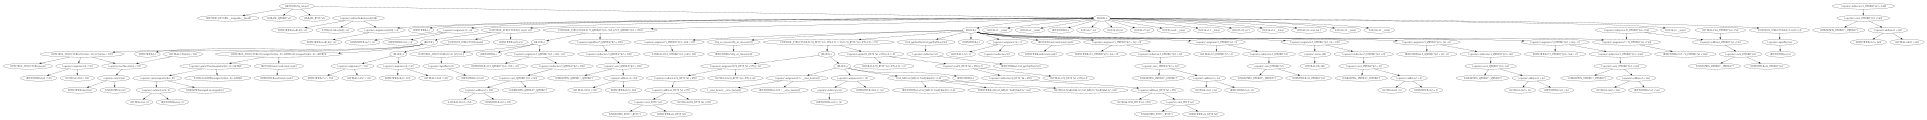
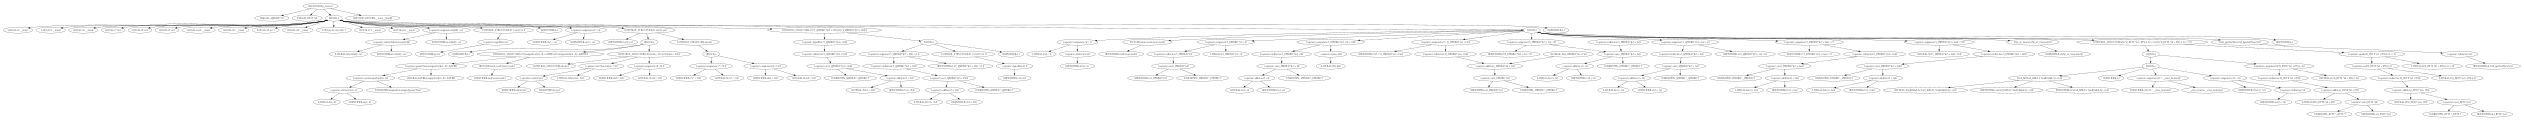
node "(METHOD_RETURN,__unsigned64 __fastcall)": label "(METHOD_RETURN,__unsigned64 __fastcall)" -> "(METHOD_RETURN,__int64 __fastcall)"
edge "(<operator>.indirectIndexAccess,a1[148])" -> "(<operator>.assignment,a1[148] = v4)": reversed
edge "(<operator>.indirection,*((_DWORD *)a1 + 156))" -> "(<operator>.assignment,v9 = *((_DWORD *)a1 + 156))": reversed
edge "(<operator>.assignment,*(_DWORD *)(v5 + 24) = v9)" -> "(<operator>.indirection,*(_DWORD *)(v5 + 24))": now "(<operator>.assignment,*(_DWORD *)(v5 + 24) = v9)" -> "(<operator>.cast,(_DWORD *)(v5 + 24))"
edge "(<operator>.assignment,*(_DWORD *)(v5 + 340) = 512)" -> "(<operator>.indirection,*(_DWORD *)(v5 + 340))": added
edge "(LITERAL,512,(int)v6 < 512)" -> "(<operator>.lessThan,(int)v6 < 512)": reversed
node "(IDENTIFIER,a2,*a2 = 1)": added
node "(UNKNOWN,unsigned int,unsigned int)": label "(UNKNOWN,unsigned int,unsigned int)" -> "(UNKNOWN,unsigned int,unsigned greaterThan)"
